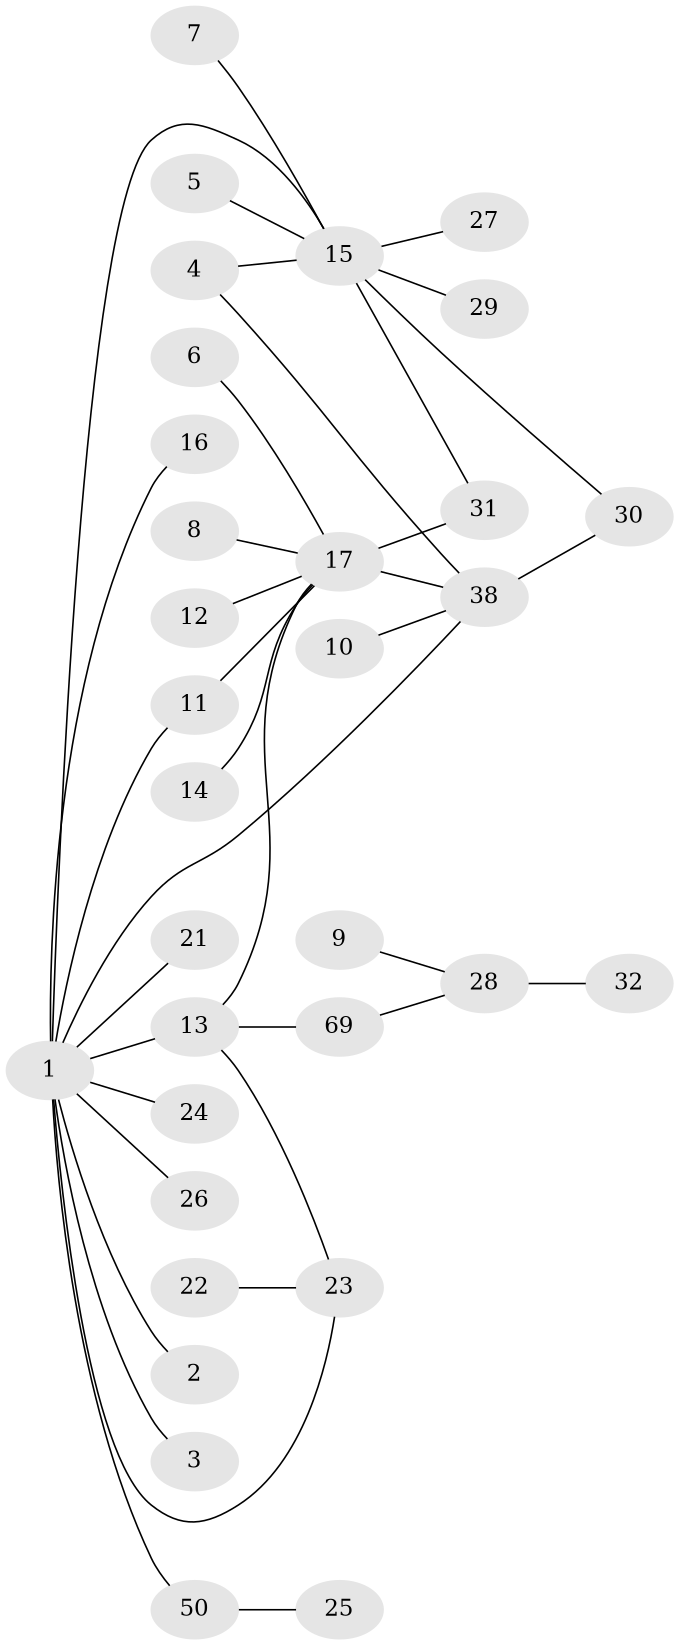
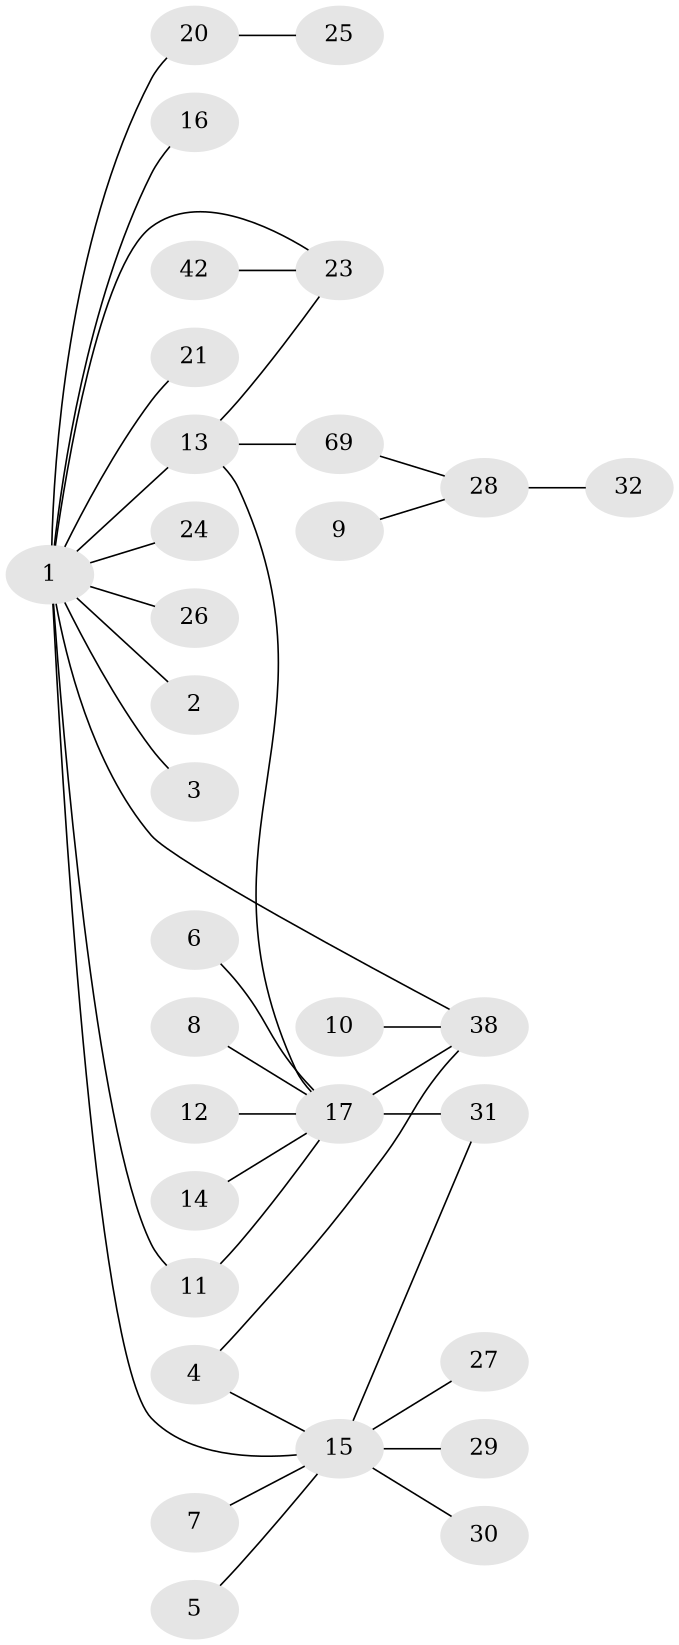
edge "30" -- "38": removed
node "22": label "22" -> "42"
node "50": label "50" -> "20"
